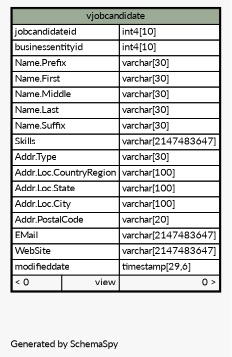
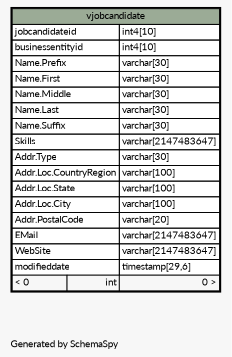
node "vjobcandidate": text "view" -> "int"
